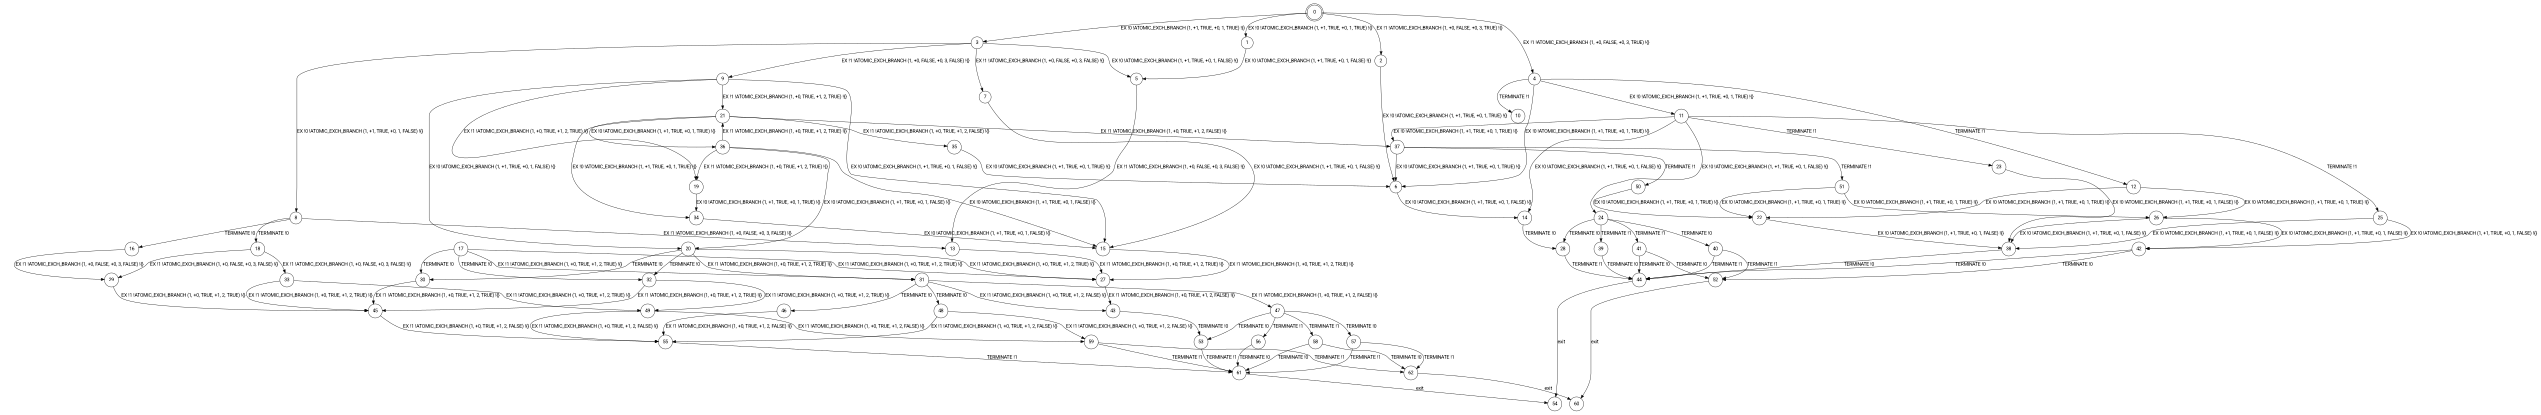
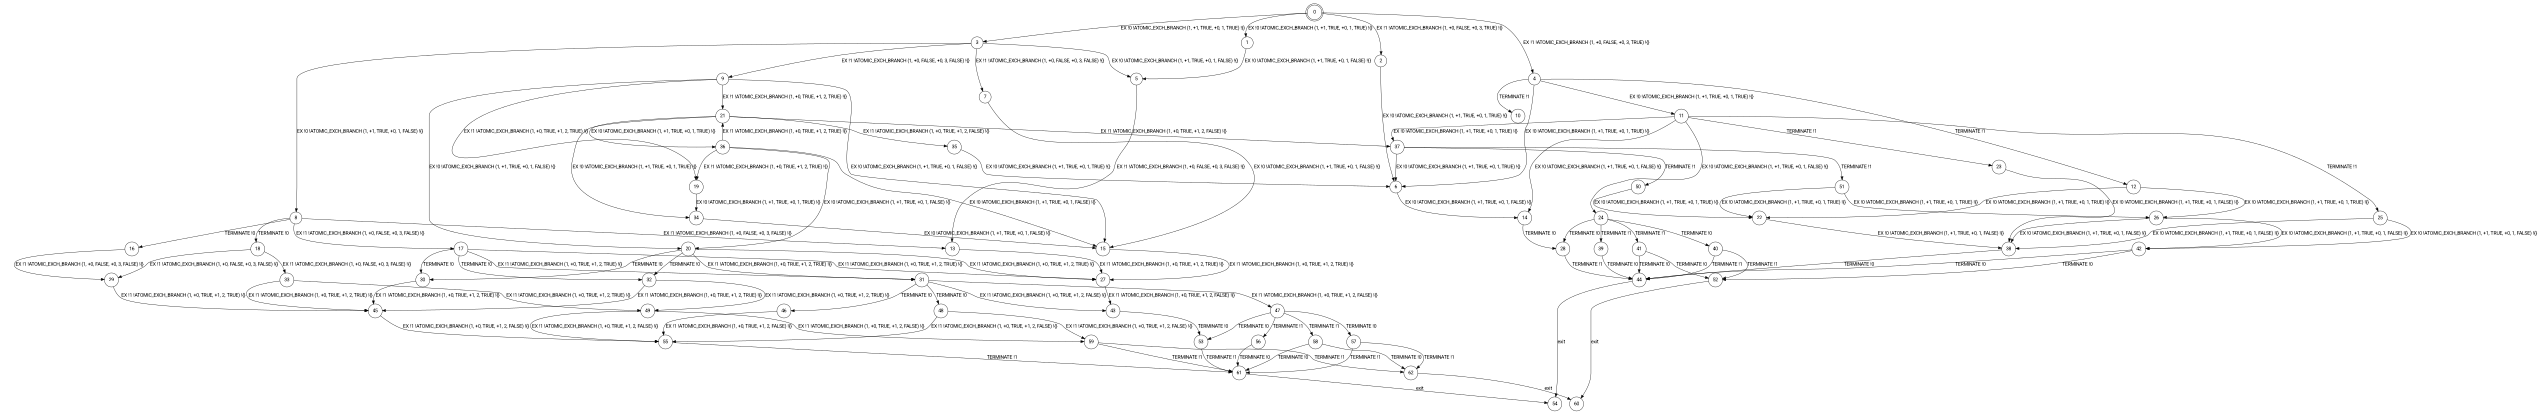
edge "8" -> "17": added, label "EX !1 !ATOMIC_EXCH_BRANCH (1, +0, FALSE, +0, 3, FALSE) !{}"
